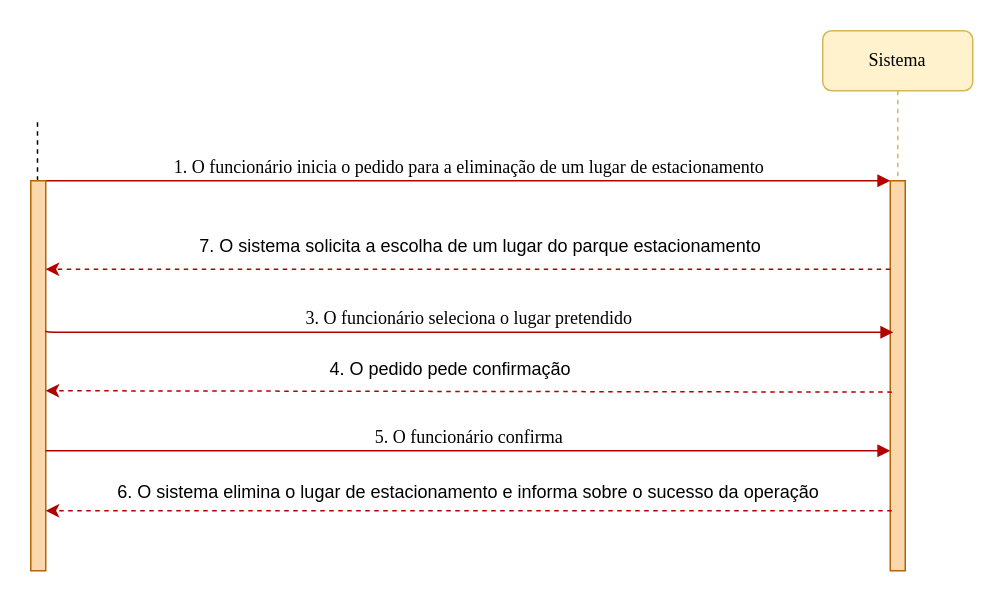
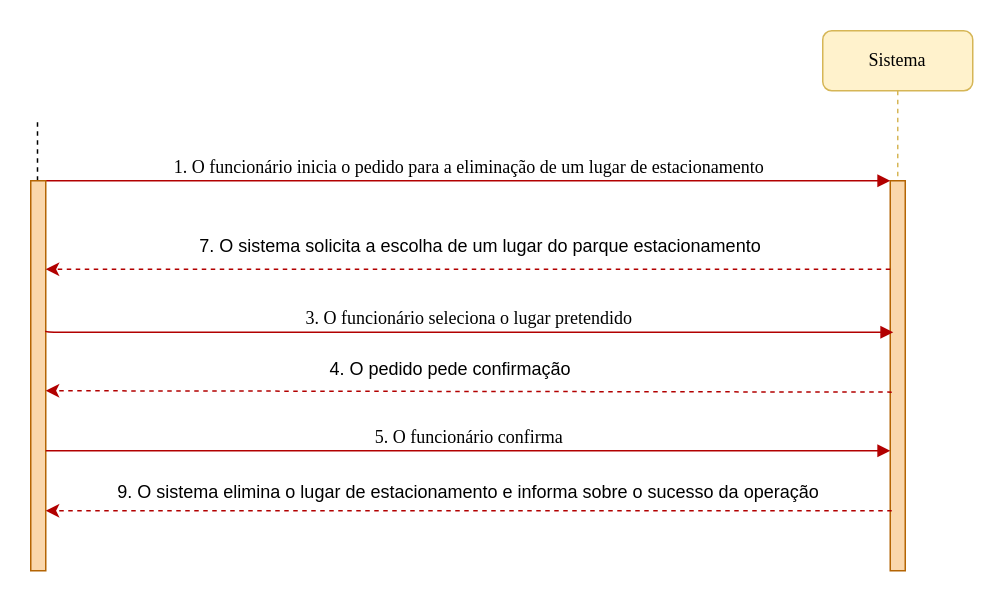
node "6. O sistema elimina o lugar de estacionamento e informa sobre o sucesso da operação": label "6. O sistema elimina o lugar de estacionamento e informa sobre o sucesso da operação" -> "9. O sistema elimina o lugar de estacionamento e informa sobre o sucesso da operação"
